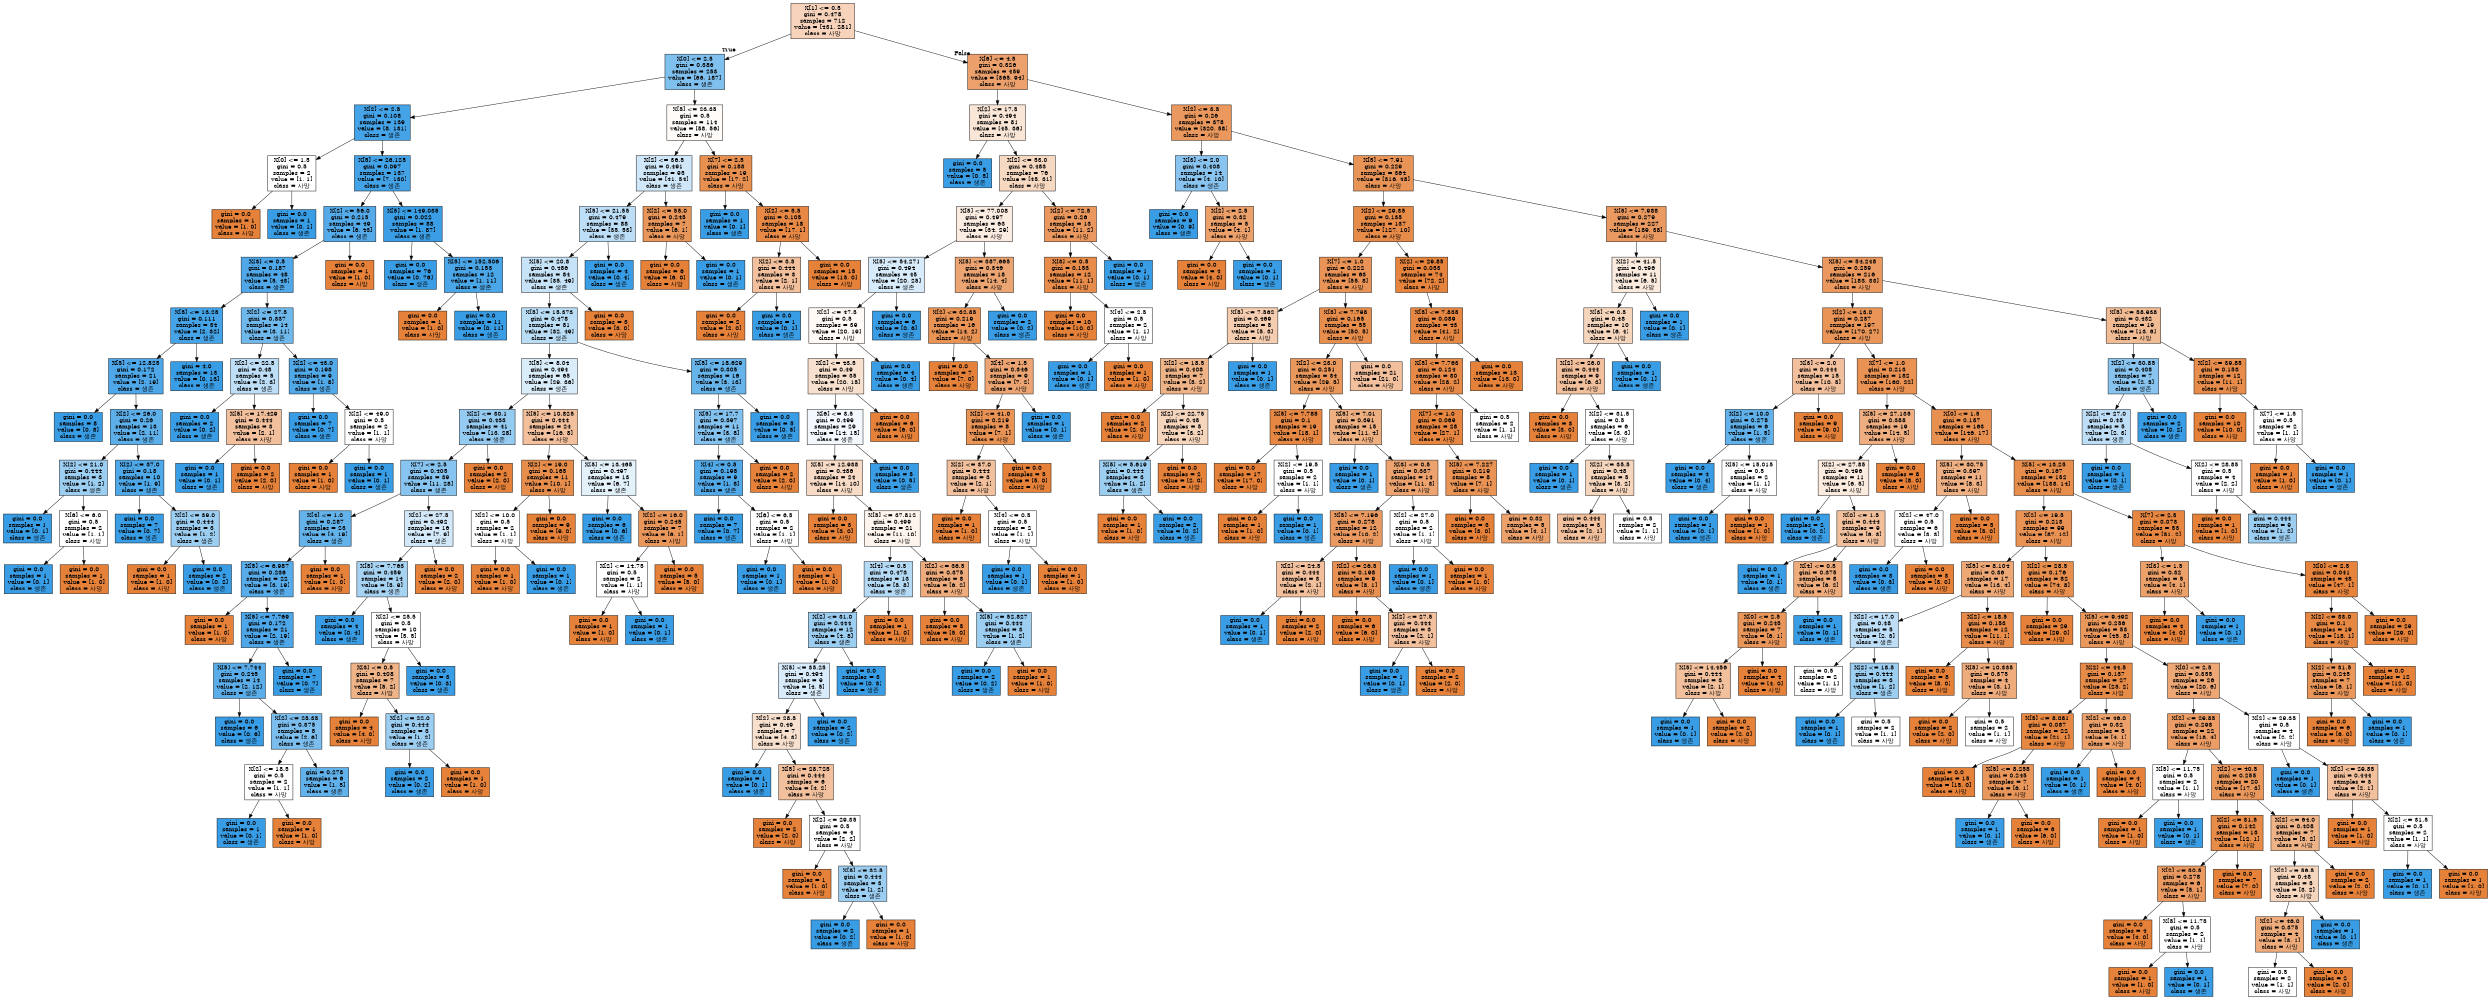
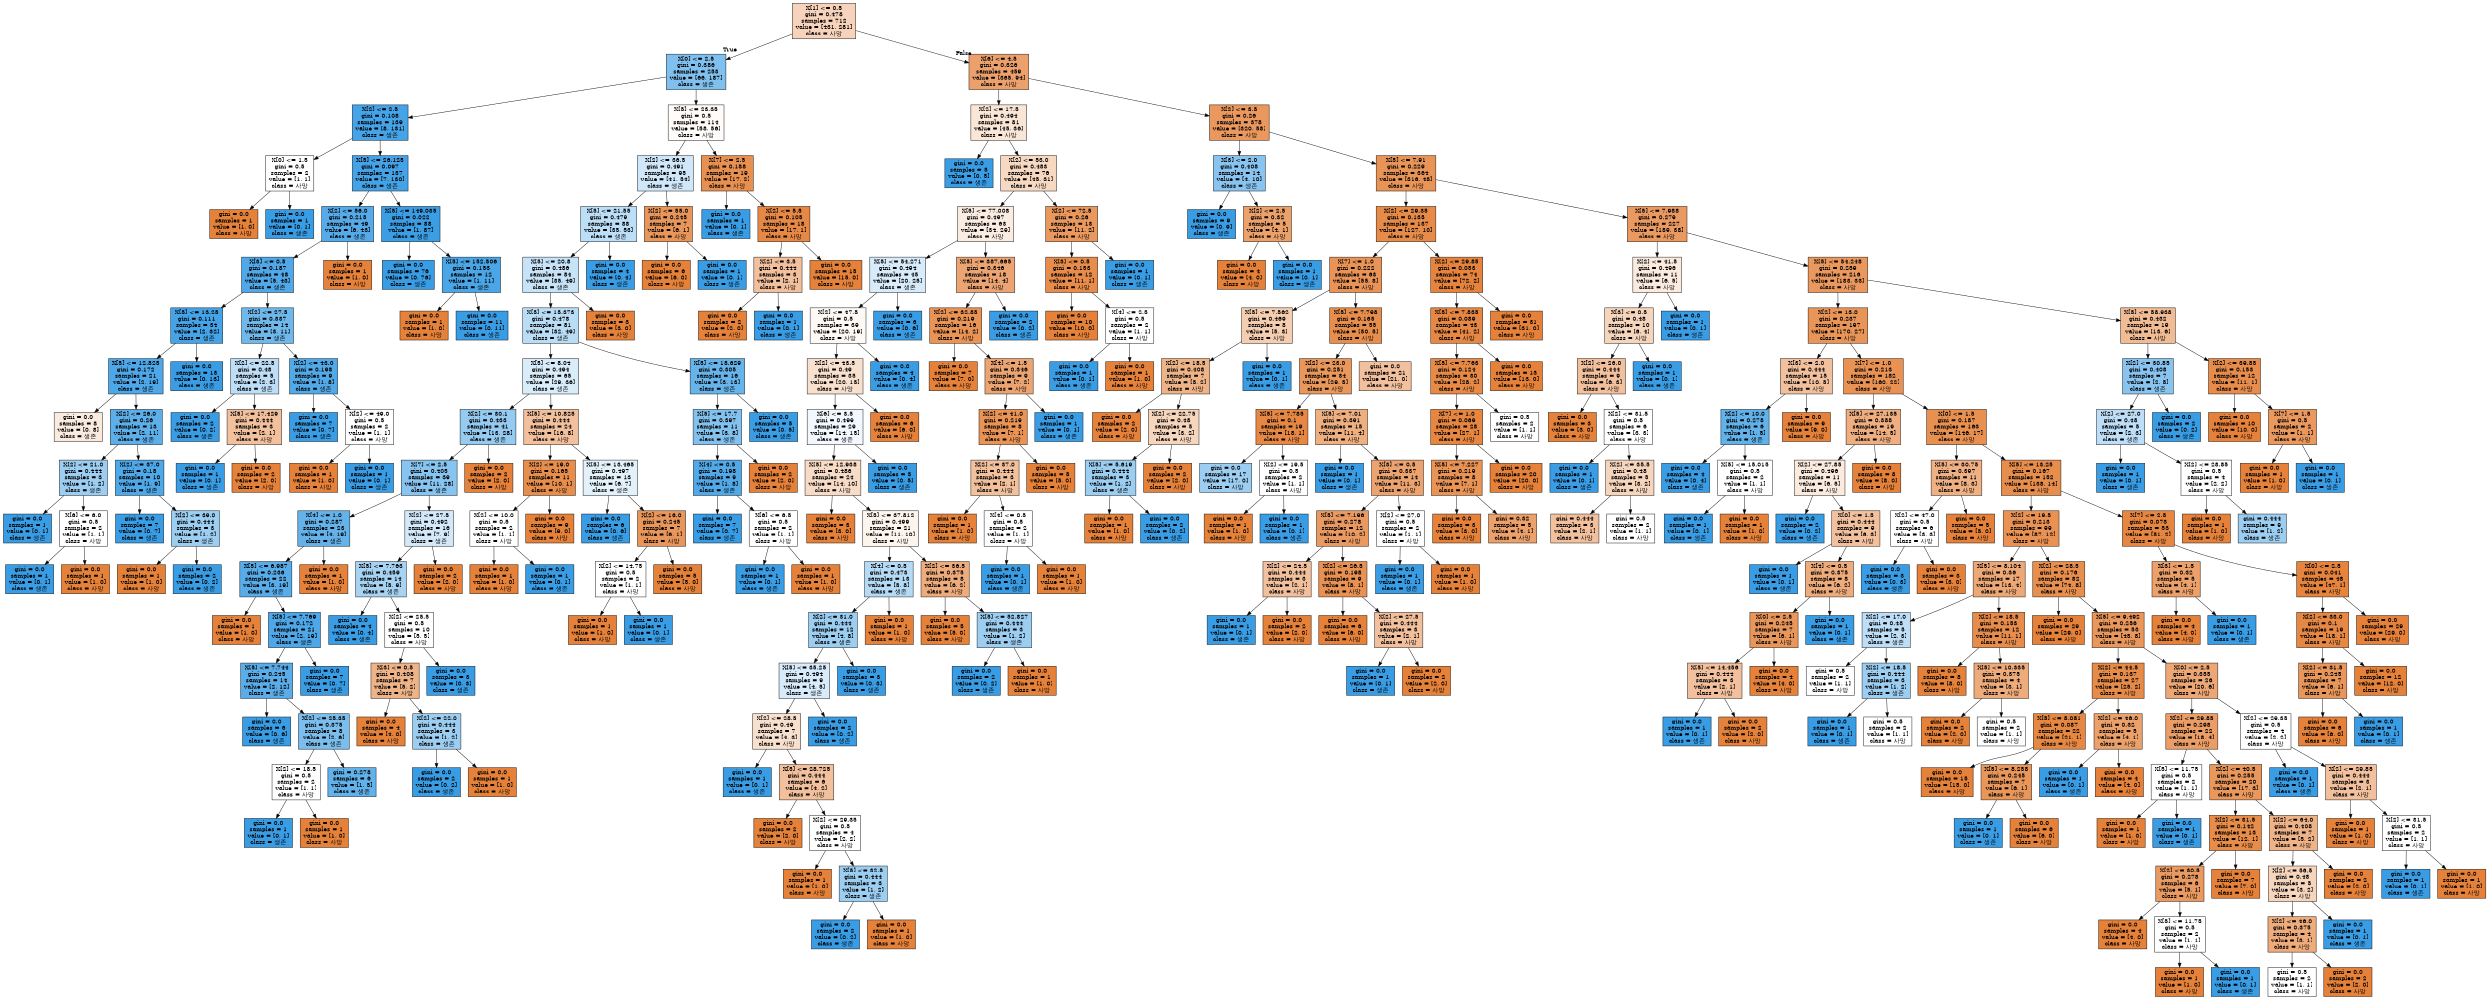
node "gini = 0.0 samples = 31 value = [31, 0] class = 사망": added
node "gini = 4.0 samples = 13 value = [0, 13] class = 생존": label "gini = 4.0 samples = 13 value = [0, 13] class = 생존" -> "gini = 0.0 samples = 13 value = [0, 13] class = 생존"
node "gini = 0.0 samples = 8 value = [0, 8] class = 생존": fillcolor #399de5 -> #fbeade
node "X[7] <= 1.5 gini = 0.5 samples = 2 value = [1, 1] class = 사망": fillcolor #ffffff -> #ea985d
node "gini = 0.0 samples = 17 value = [17, 0] class = 사망": fillcolor #e58139 -> #9ccef2
node "gini = 0.0 samples = 20 value = [20, 0] class = 사망": added
